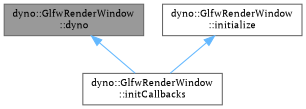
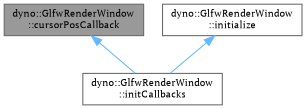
node "dyno::GlfwRenderWindow ::dyno": label "dyno::GlfwRenderWindow ::dyno" -> "dyno::GlfwRenderWindow ::cursorPosCallback"
